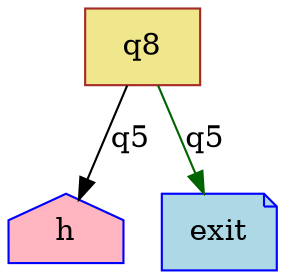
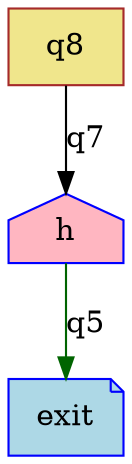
edge "q8" -> "exit": now "h" -> "exit"
edge "q8" -> "h": label "q5" -> "q7"
